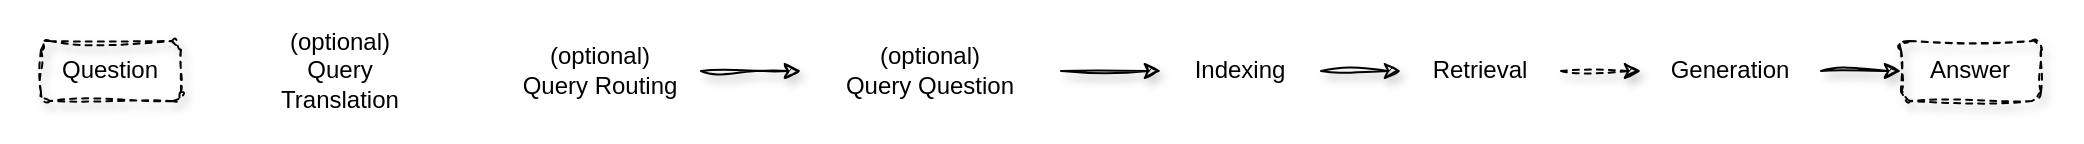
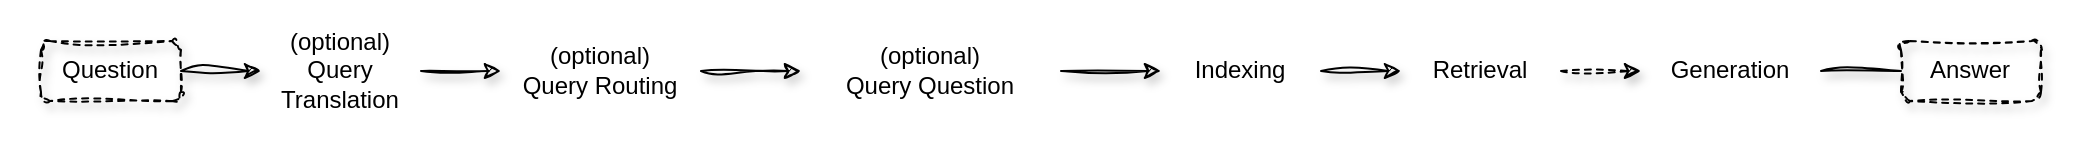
edge "Question" -> "(optional) Query Translation": added
edge "(optional) Query Translation" -> "(optional) Query Routing": added
edge "Generation" -> "Answer": arrowhead classic -> none
